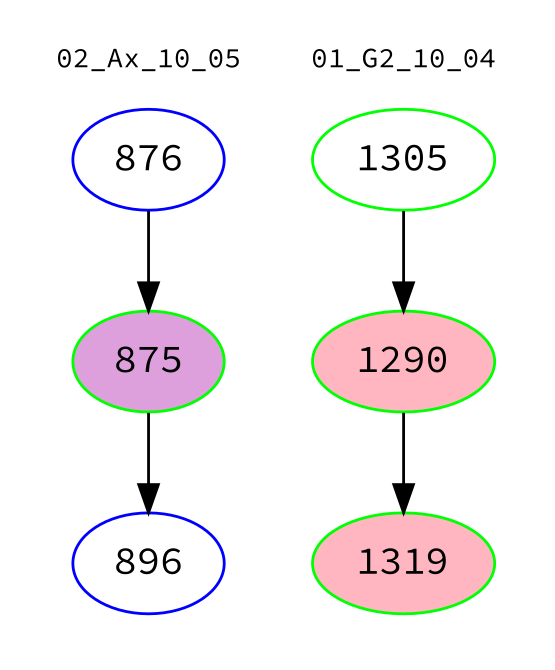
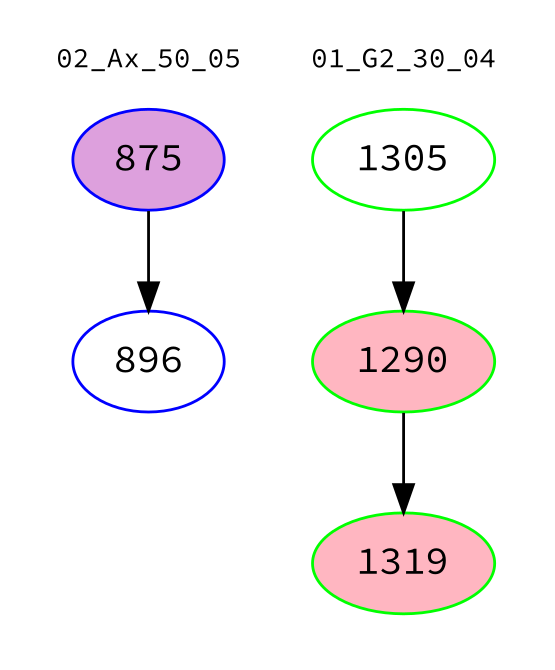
cluster "02_Ax_10_05": label "02_Ax_10_05" -> "02_Ax_50_05"
cluster "01_G2_10_04": label "01_G2_10_04" -> "01_G2_30_04"
node "876": removed
node "875": color green -> blue
